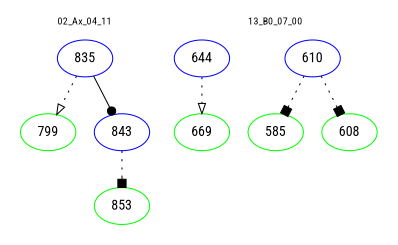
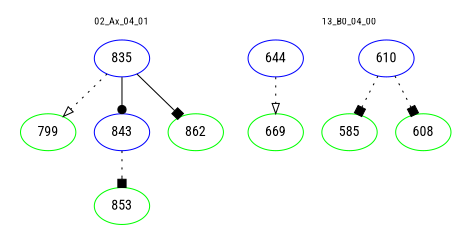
cluster "02_Ax_04_11": label "02_Ax_04_11" -> "02_Ax_04_01"
cluster "13_B0_07_00": label "13_B0_07_00" -> "13_B0_04_00"
node "862": added
